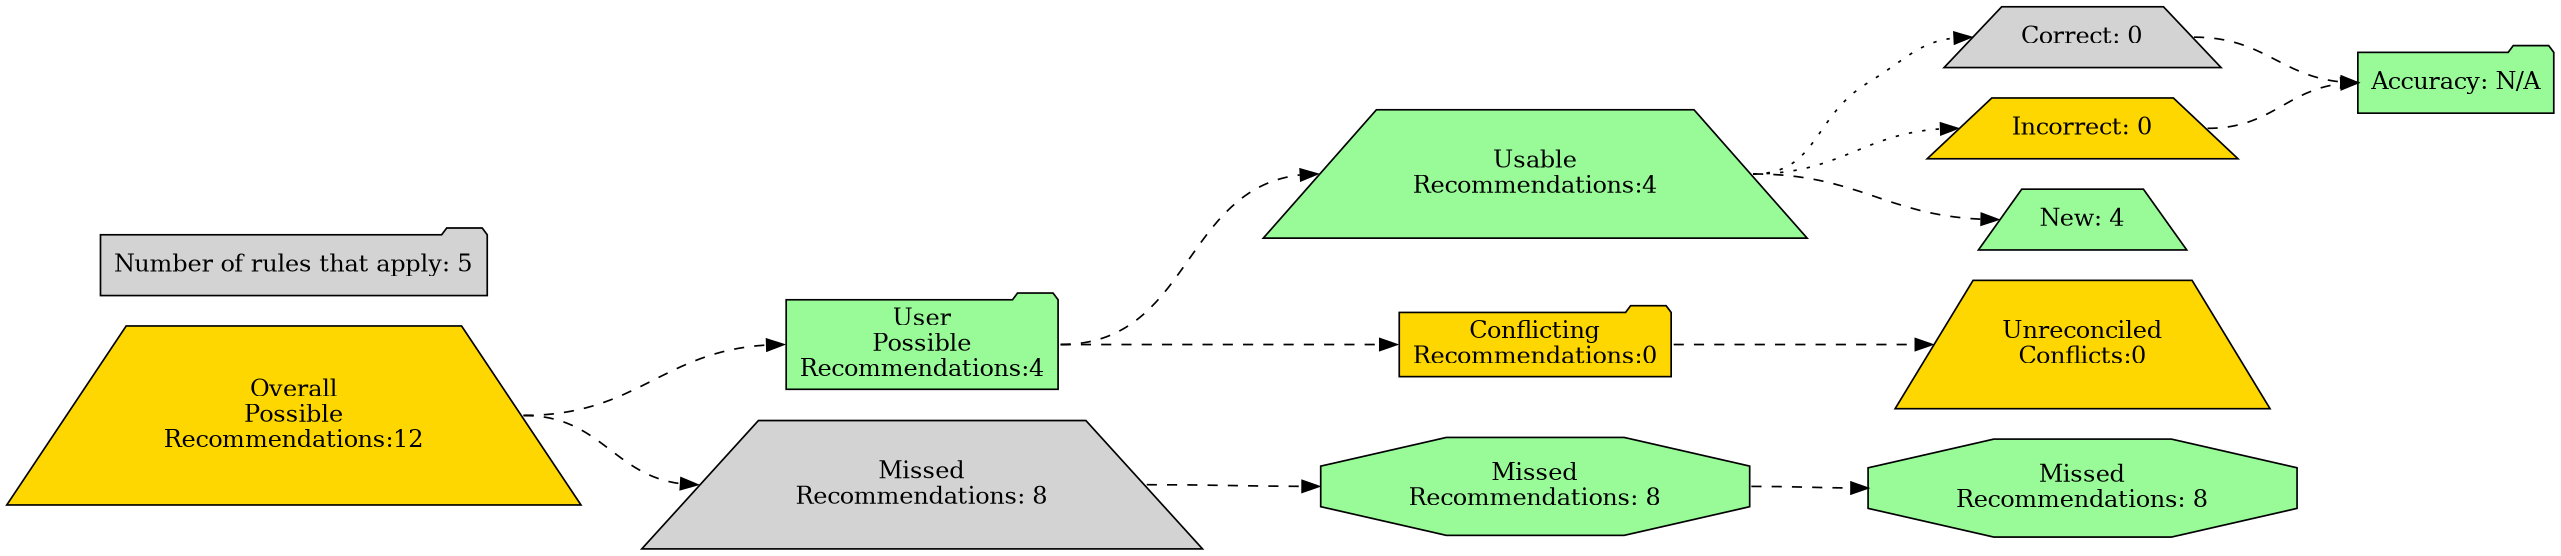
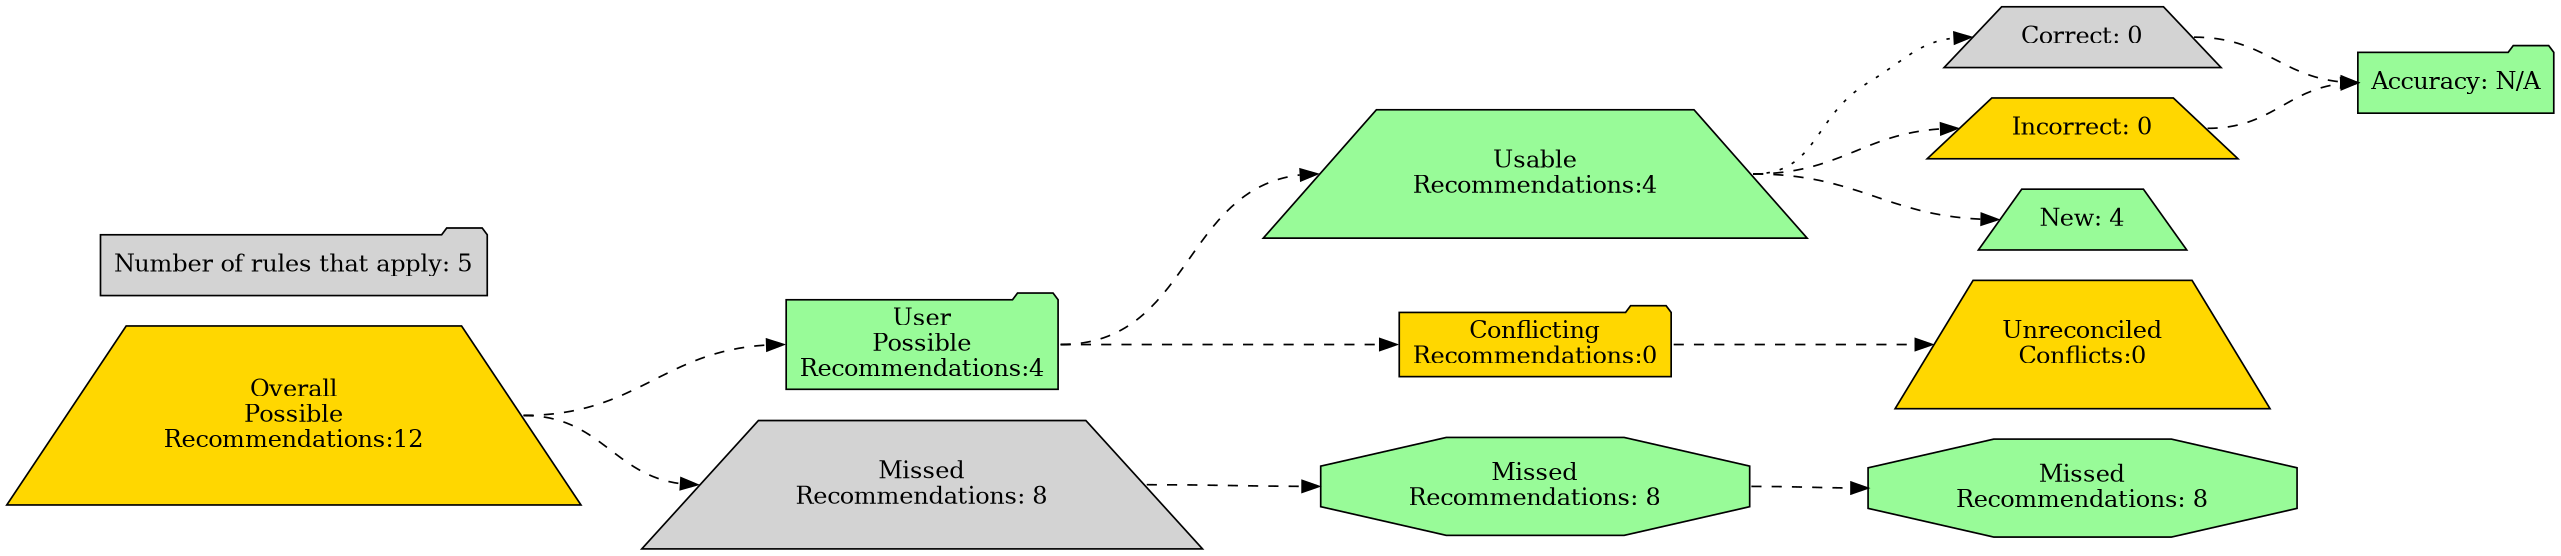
edge "Usable Recommendations:4" -> "Incorrect: 0": style dotted -> dashed
